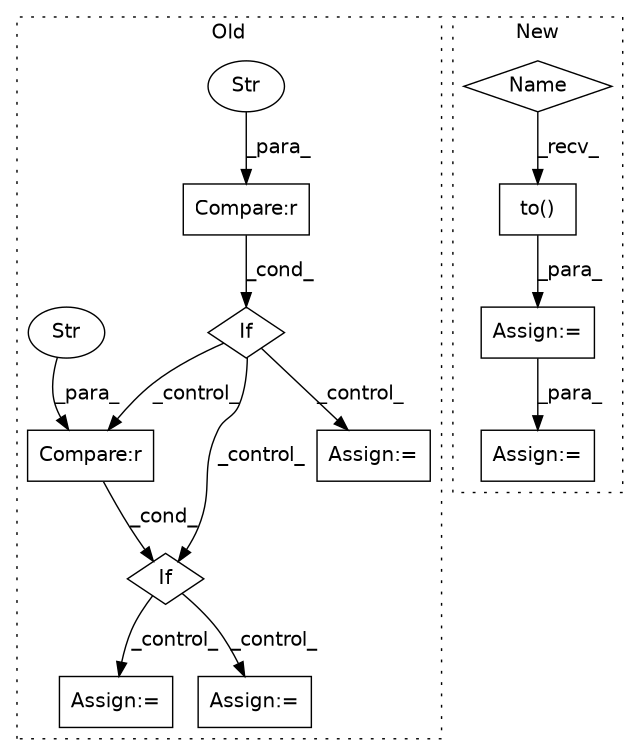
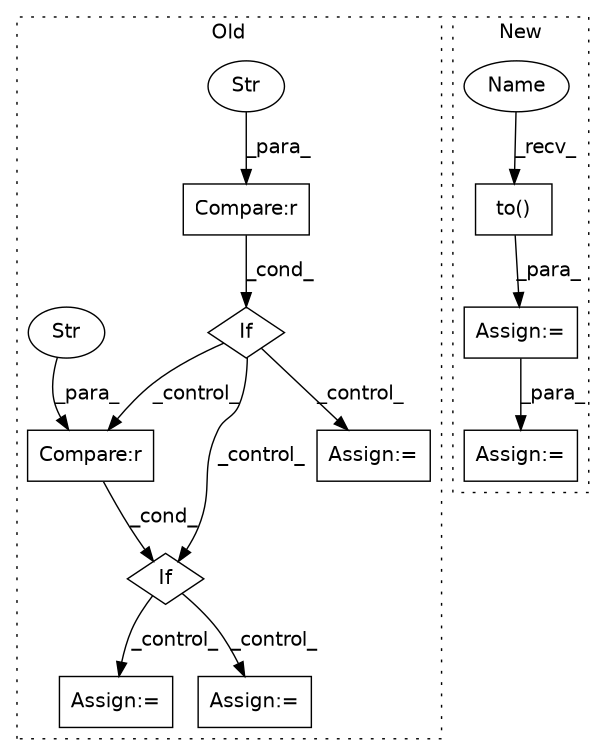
node "Name": shape diamond -> ellipse
